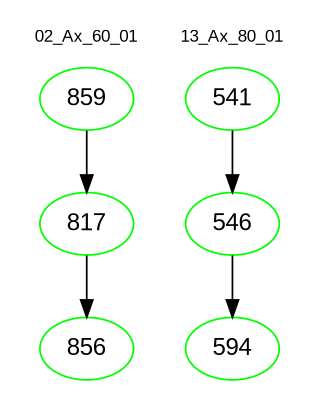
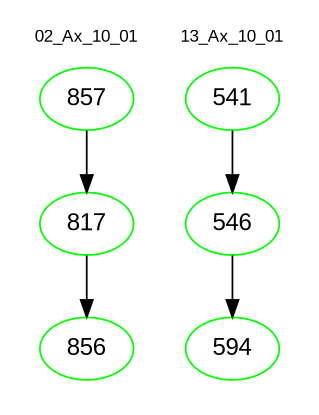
cluster "02_Ax_60_01": label "02_Ax_60_01" -> "02_Ax_10_01"
cluster "13_Ax_80_01": label "13_Ax_80_01" -> "13_Ax_10_01"
node "859": label "859" -> "857"
